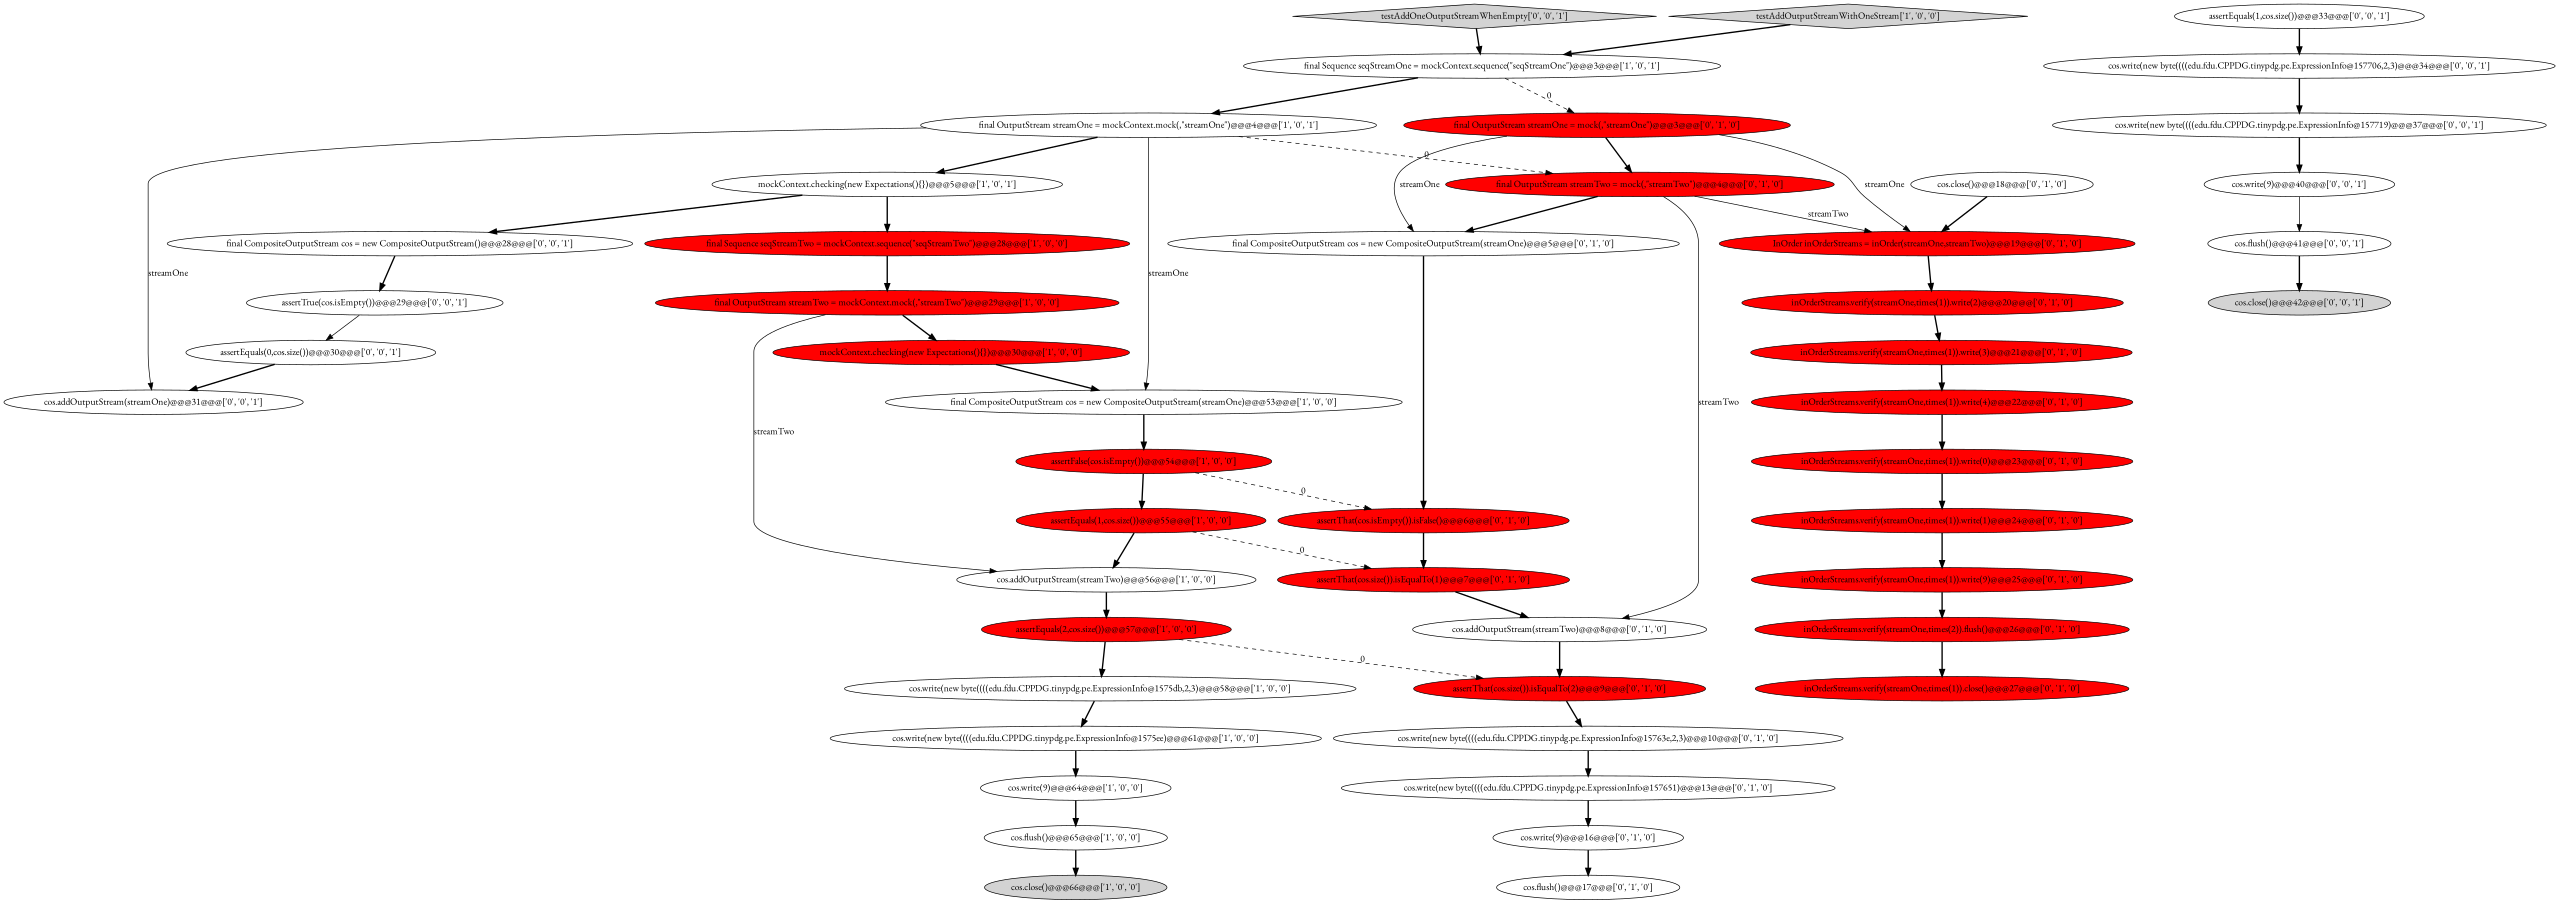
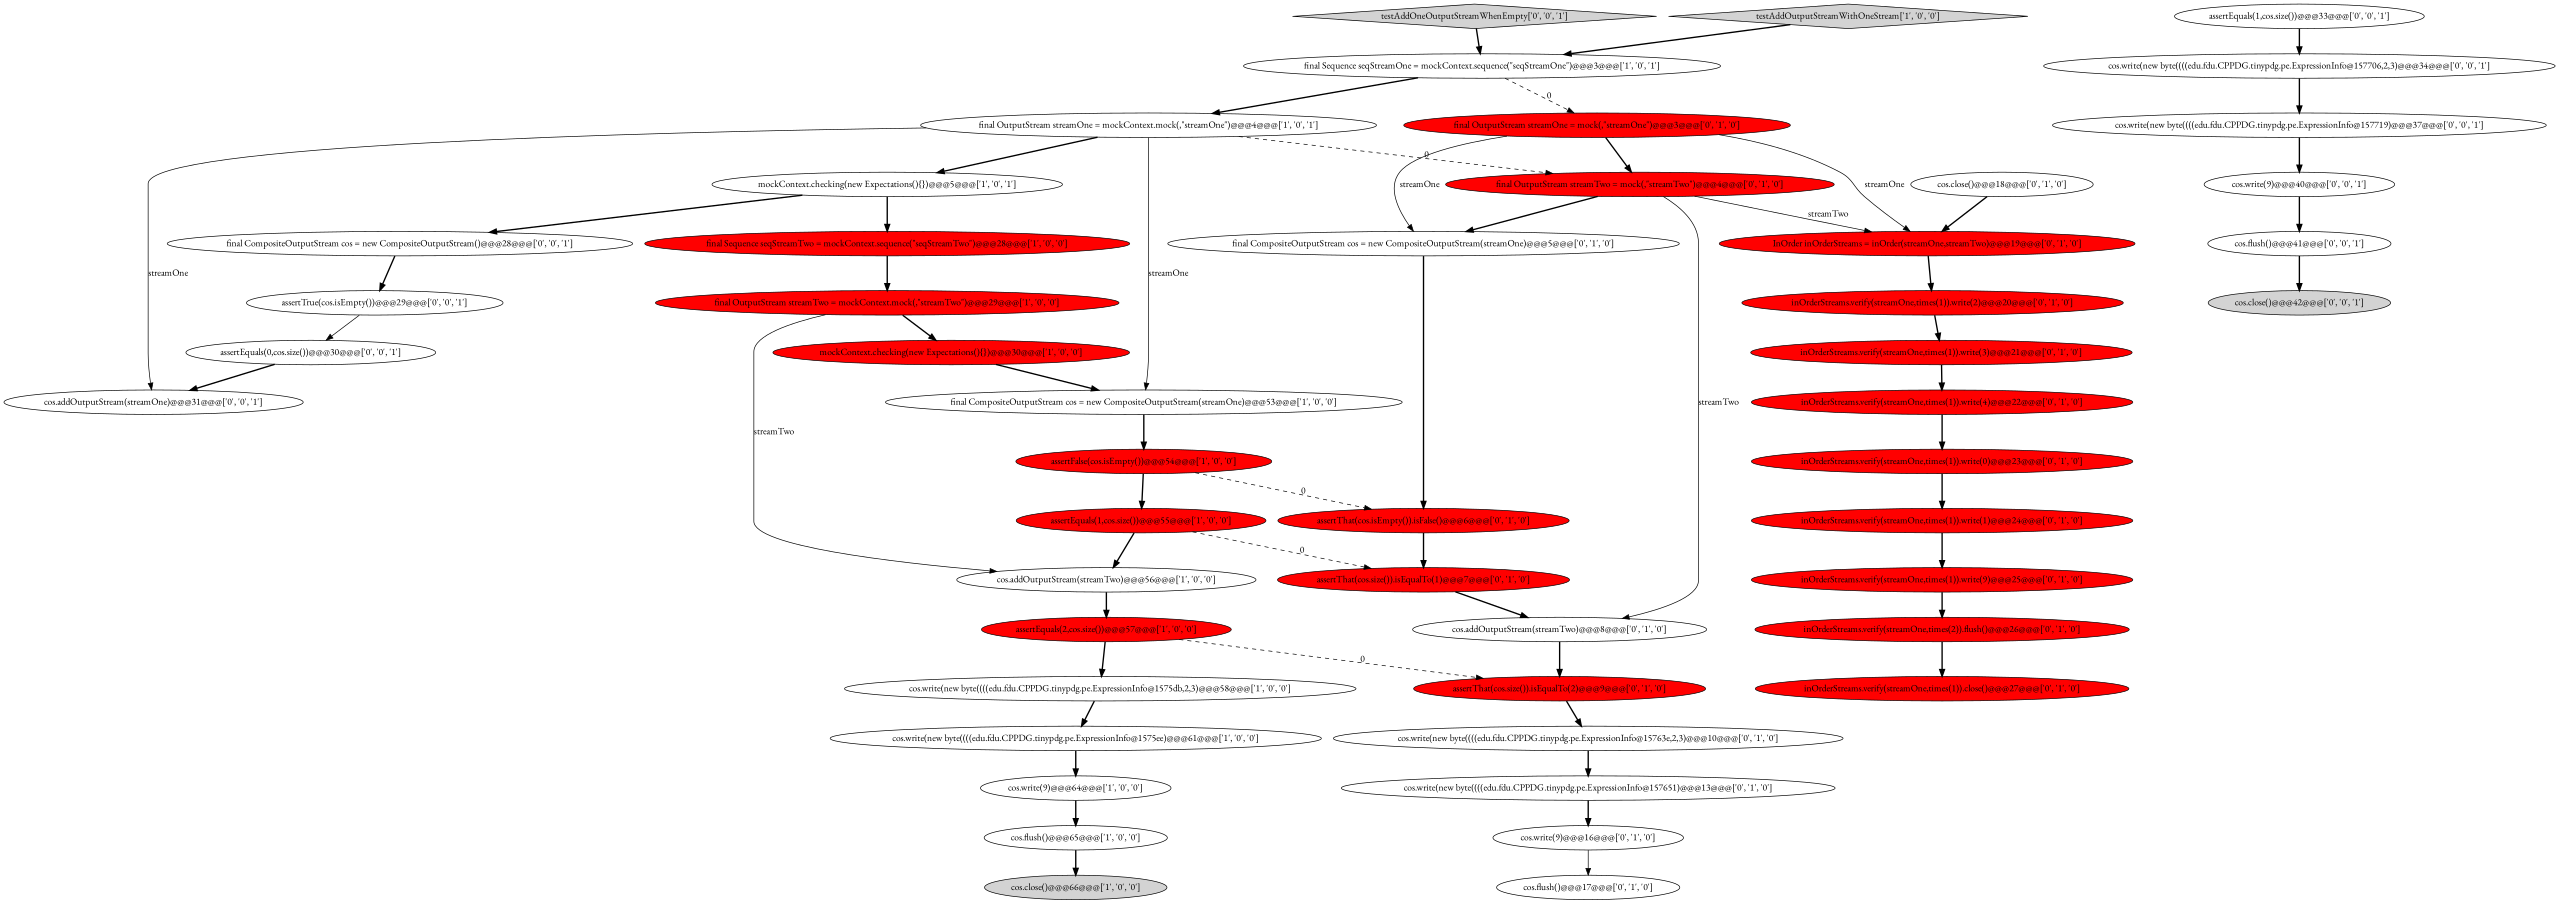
edge "cos.write(9)@@@40@@@['0', '0', '1']" -> "cos.flush()@@@41@@@['0', '0', '1']": style solid -> bold
edge "cos.write(9)@@@16@@@['0', '1', '0']" -> "cos.flush()@@@17@@@['0', '1', '0']": style bold -> solid
